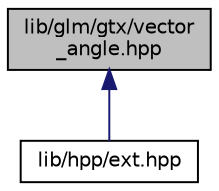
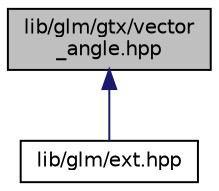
node "lib/hpp/ext.hpp": label "lib/hpp/ext.hpp" -> "lib/glm/ext.hpp"
